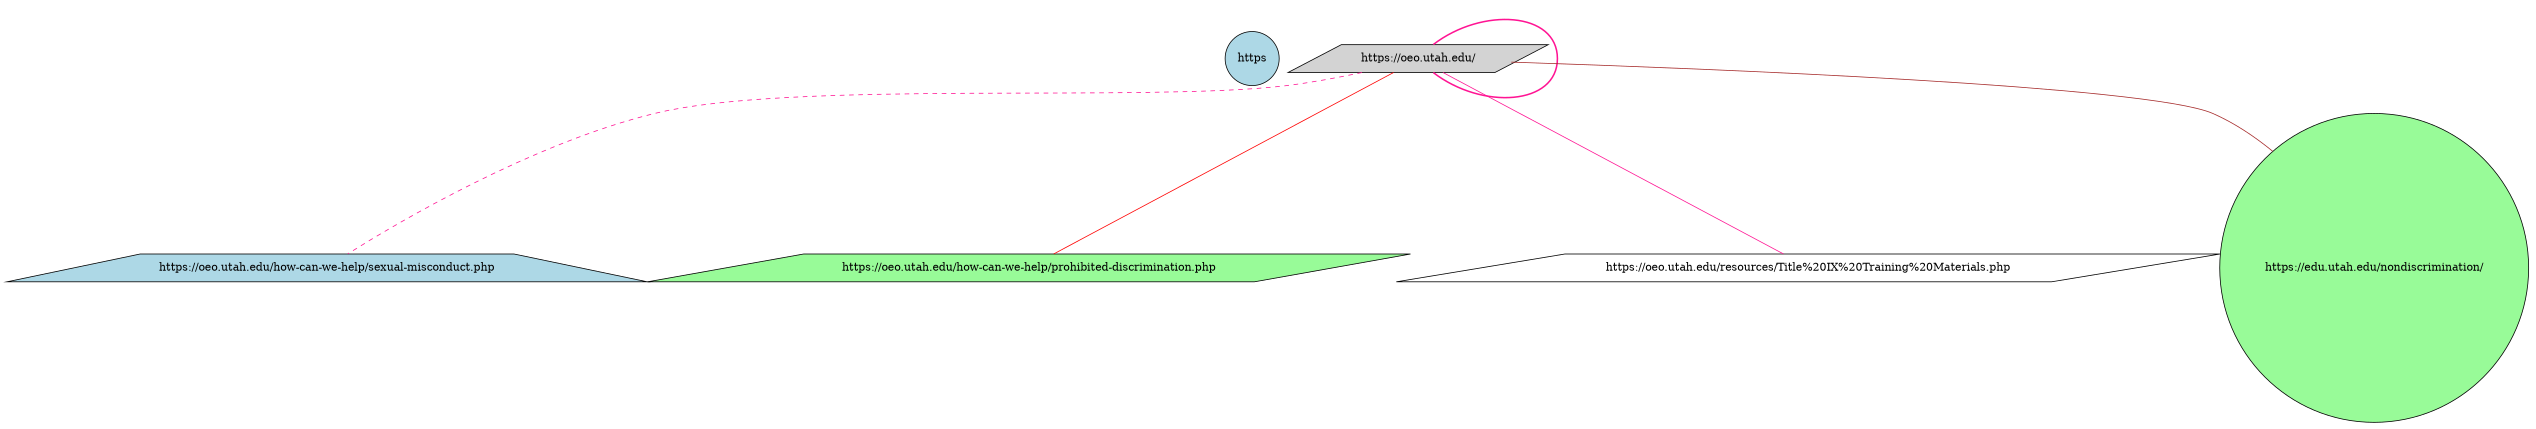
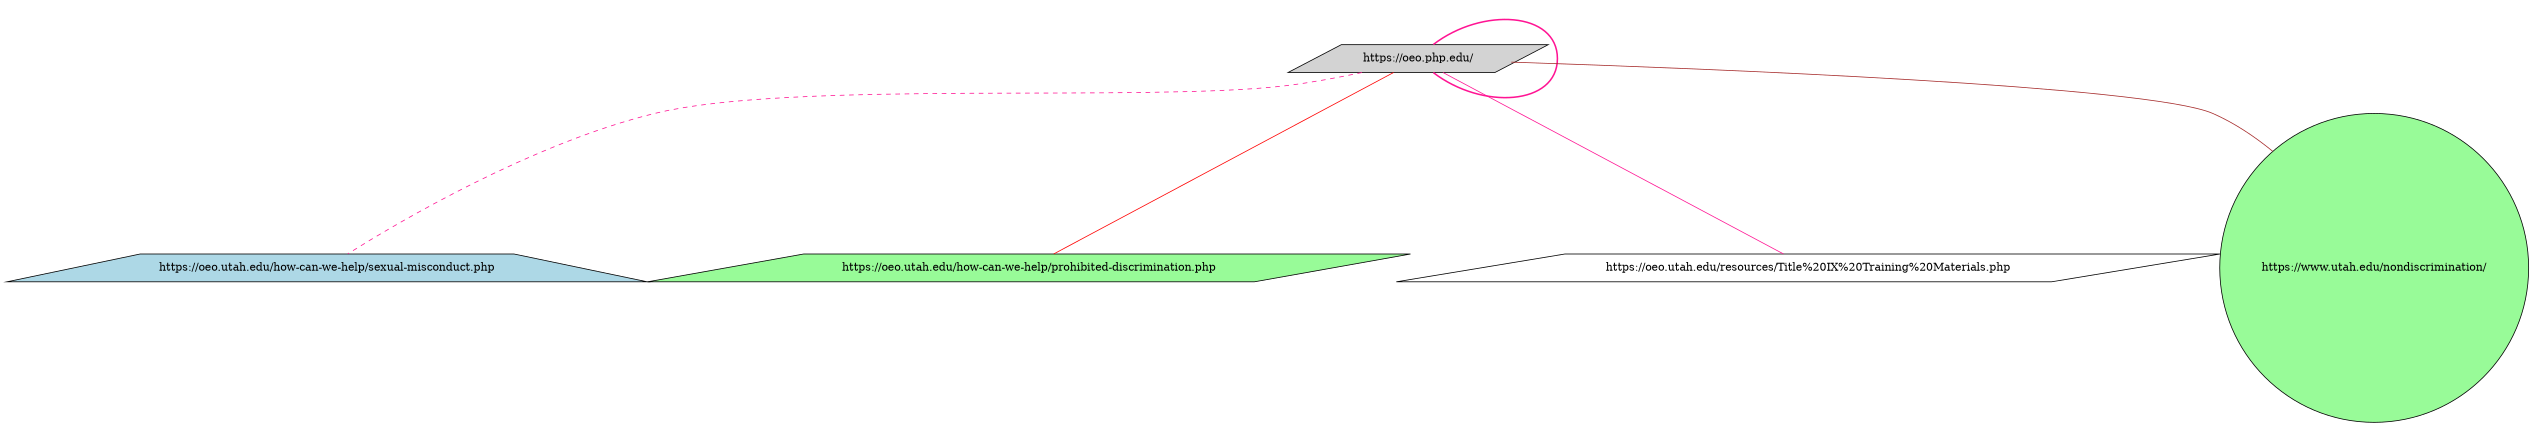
node "https": removed
node "https://oeo.utah.edu/": label "https://oeo.utah.edu/" -> "https://oeo.php.edu/"
node "https://edu.utah.edu/nondiscrimination/": label "https://edu.utah.edu/nondiscrimination/" -> "https://www.utah.edu/nondiscrimination/"
